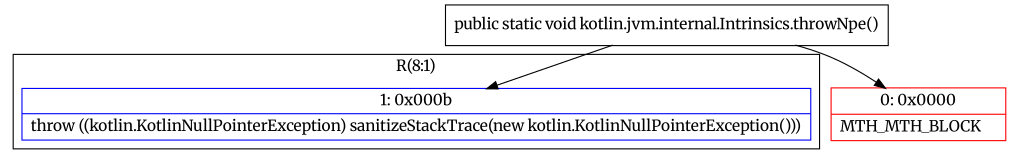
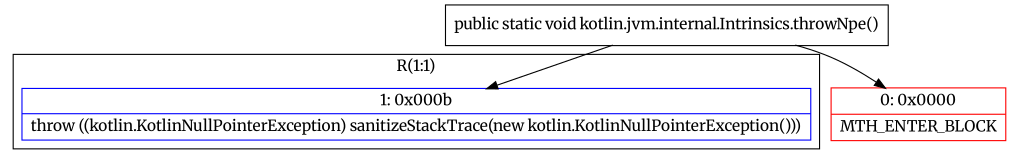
cluster "R(8:1)": label "R(8:1)" -> "R(1:1)"
node "0: 0x0000": text "MTH_MTH_BLOCK" -> "MTH_ENTER_BLOCK"
